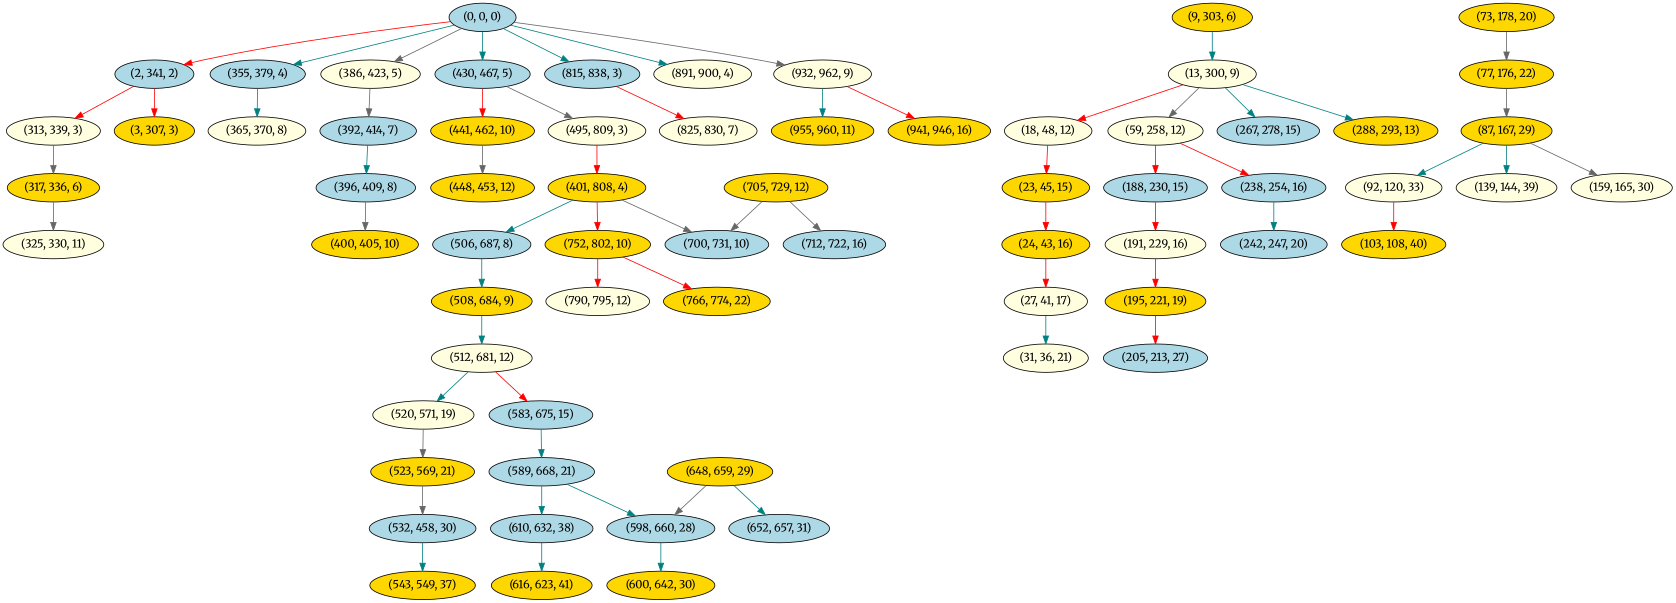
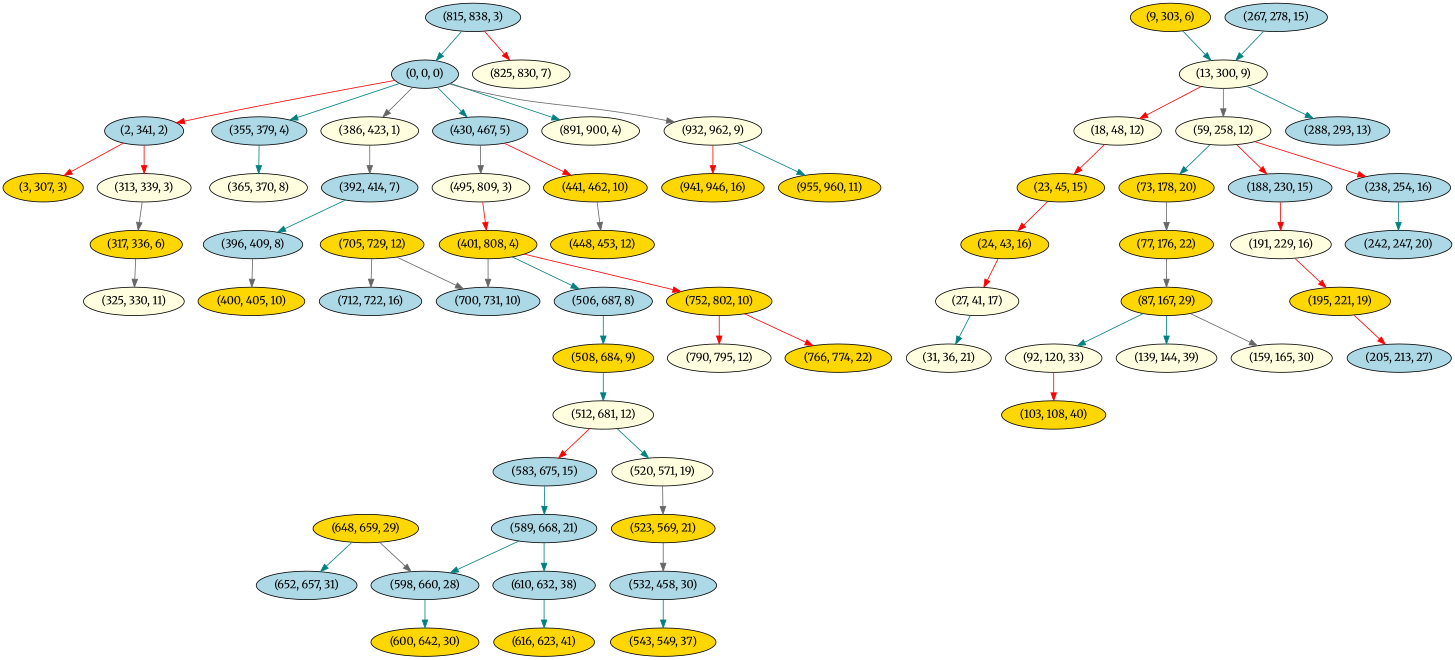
edge "(0, 0, 0)" -> "(815, 838, 3)": reversed
node "(386, 423, 5)": label "(386, 423, 5)" -> "(386, 423, 1)"
edge "(13, 300, 9)" -> "(267, 278, 15)": reversed
node "(288, 293, 13)": fillcolor gold -> lightblue
edge "(59, 258, 12)" -> "(73, 178, 20)": added
